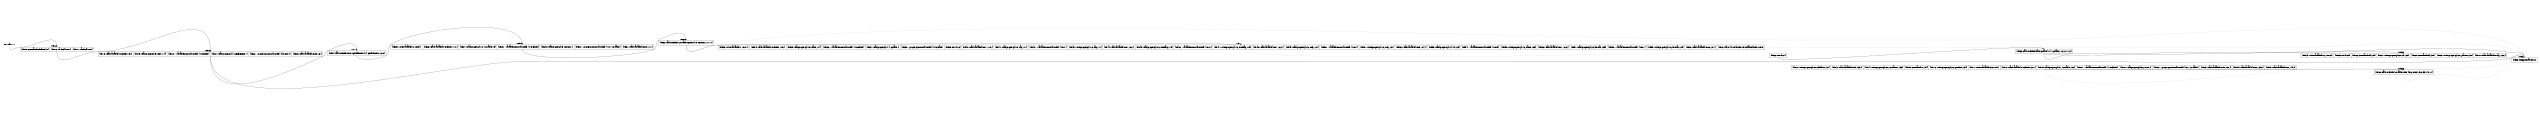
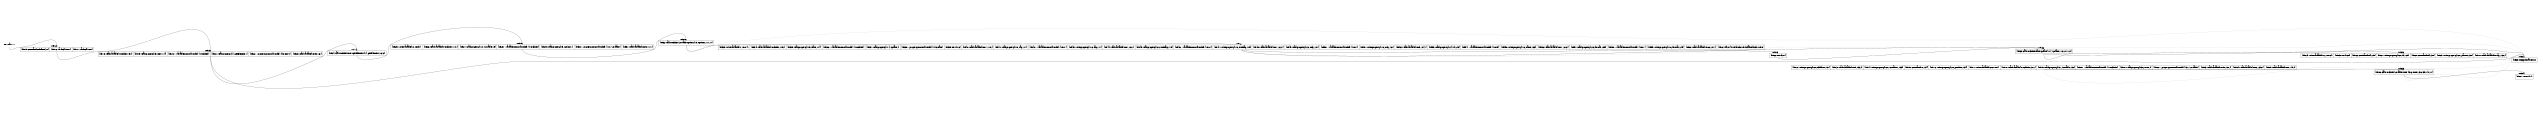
edge "40933: write-variable[v7,'_807']*" -> "40962: new[v27]": added
edge "40933: write-variable[v7,'_807']*" -> "40963: call-MochiKit.Base.update [v14,'update',v16,v27,v12]": added
node "40987: return[v1]": added
